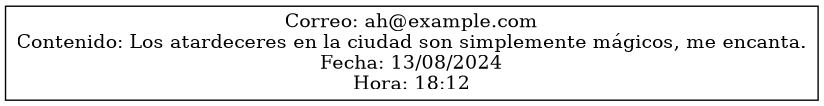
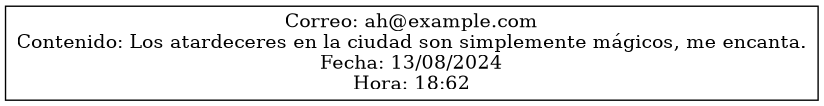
node "Correo: ah@example.com": text "Hora: 18:12" -> "Hora: 18:62"
